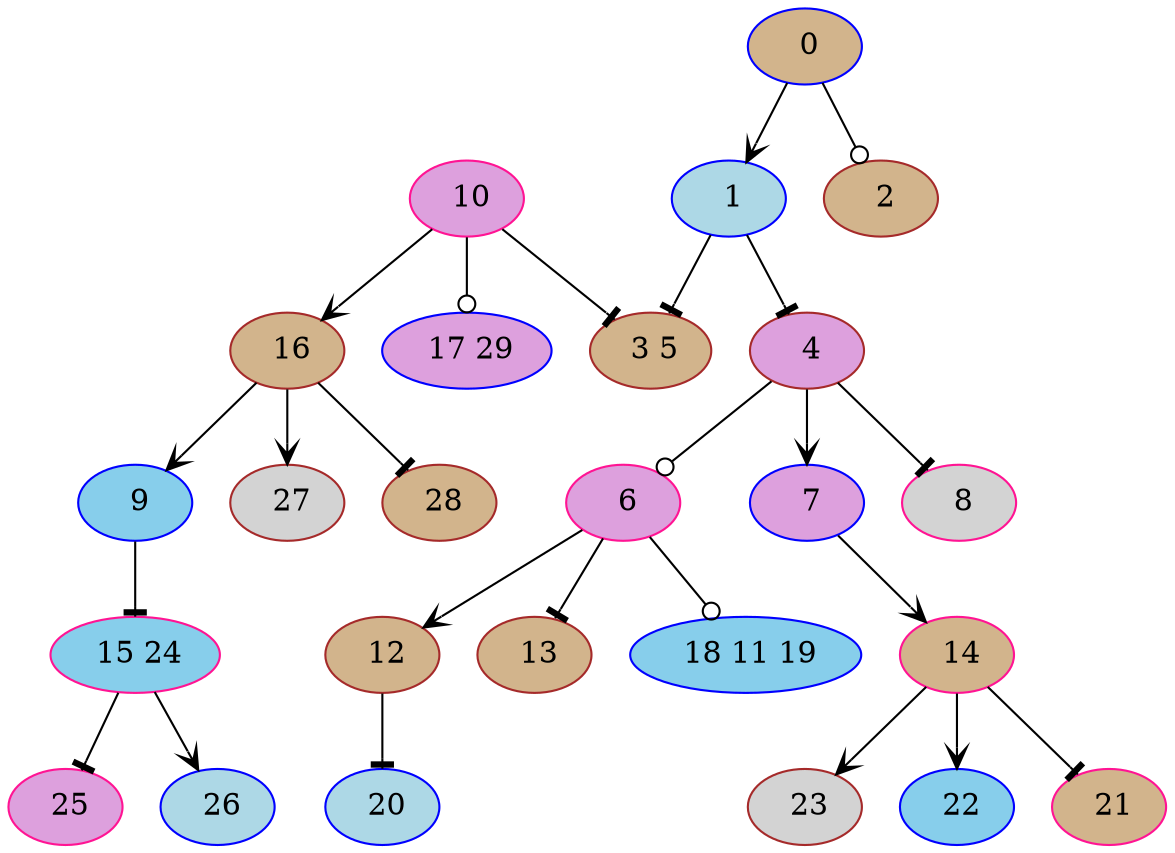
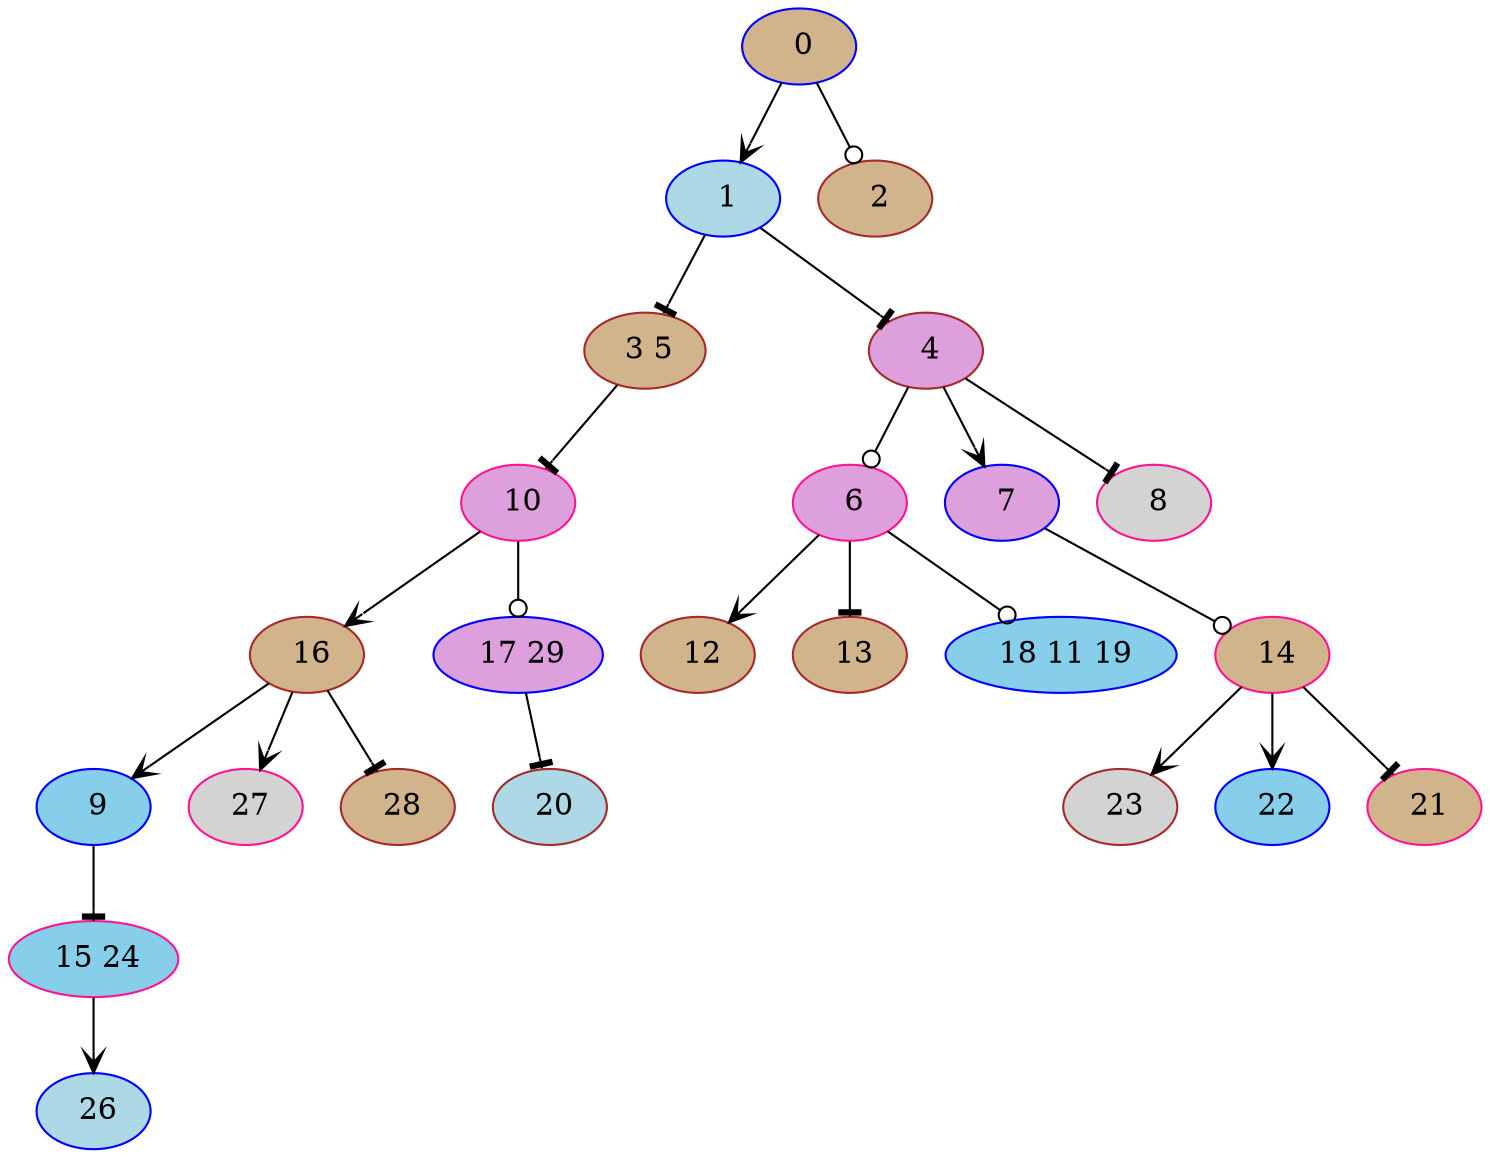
edge "10" -> "3 5": reversed
node "27": color brown -> deeppink
edge "7" -> "14": arrowhead vee -> odot
edge "12" -> "20": now "17 29" -> "20"
node "25": removed
node "20": color blue -> brown
